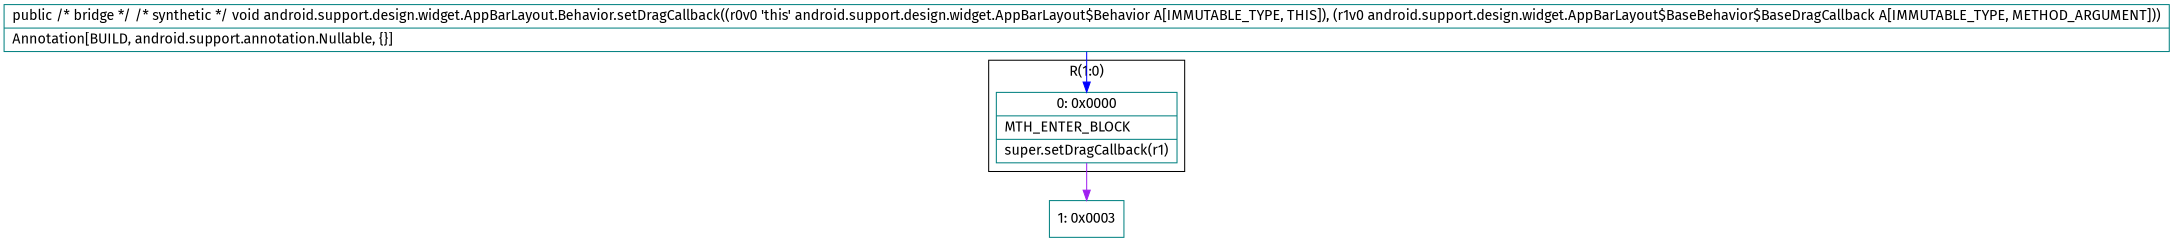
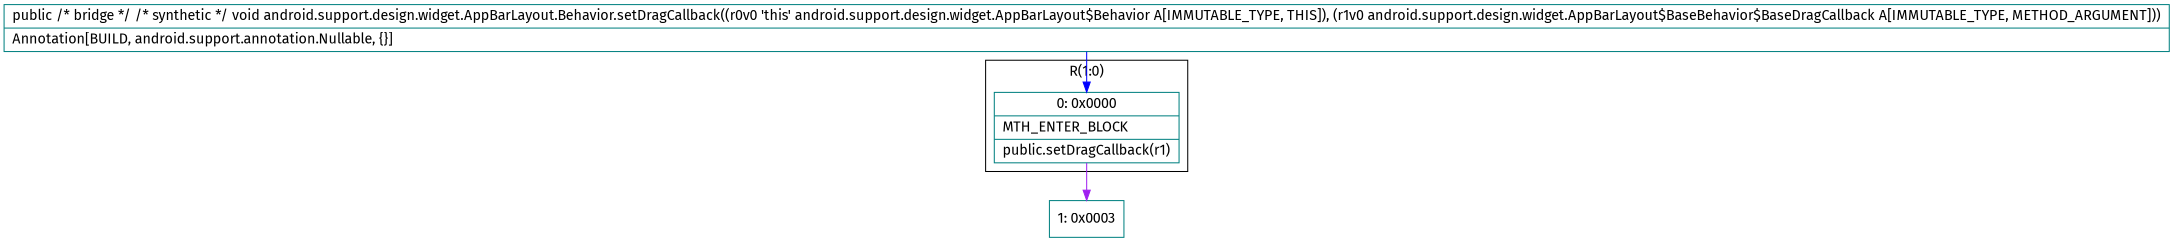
node "0: 0x0000": text "super.setDragCallback(r1)" -> "public.setDragCallback(r1)"
